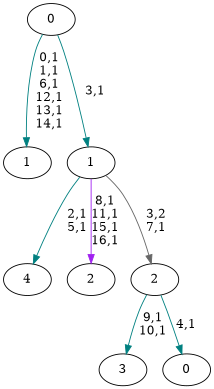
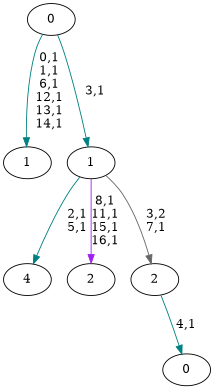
node "3": removed
